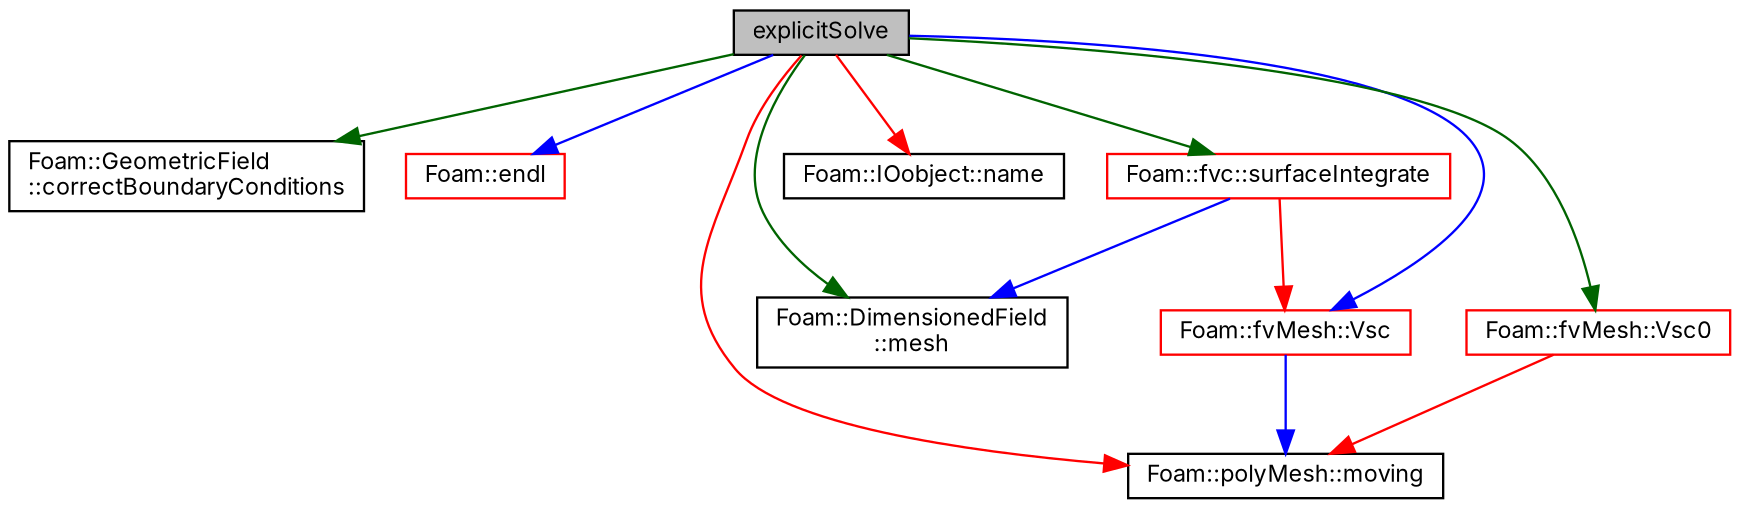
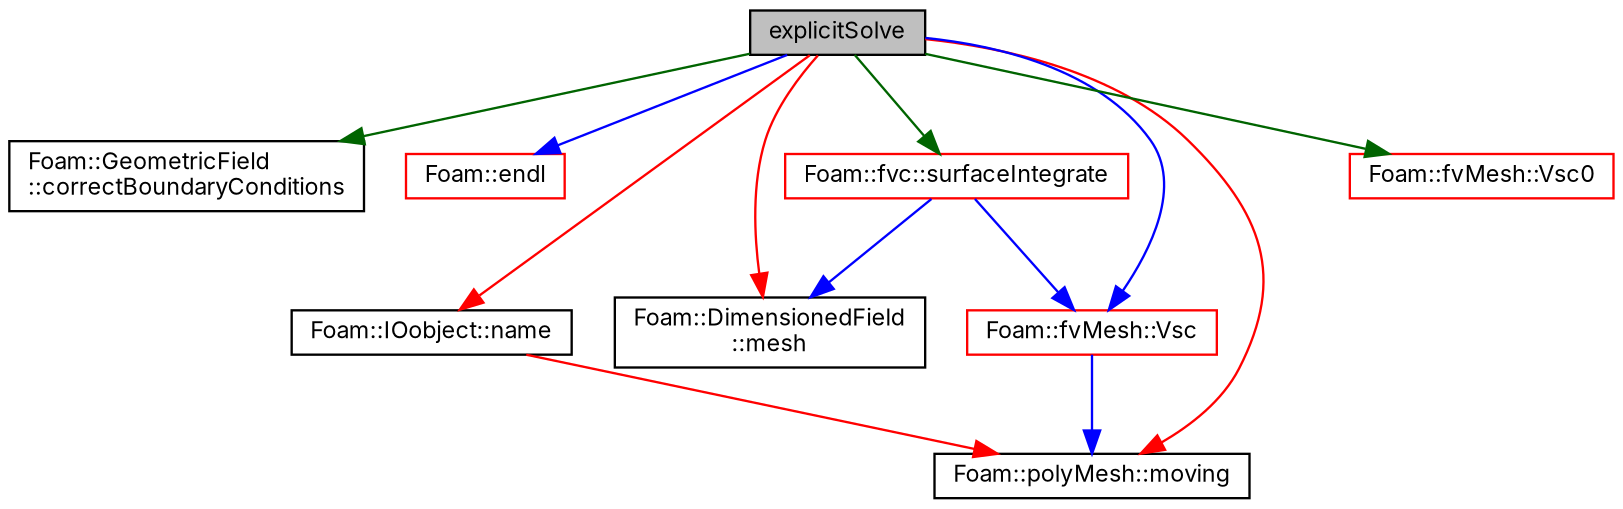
edge "explicitSolve" -> "Foam::DimensionedField ::mesh": color darkgreen -> red
edge "Foam::fvc::surfaceIntegrate" -> "Foam::fvMesh::Vsc": color red -> blue
edge "Foam::fvMesh::Vsc0" -> "Foam::polyMesh::moving": now "Foam::IOobject::name" -> "Foam::polyMesh::moving"
